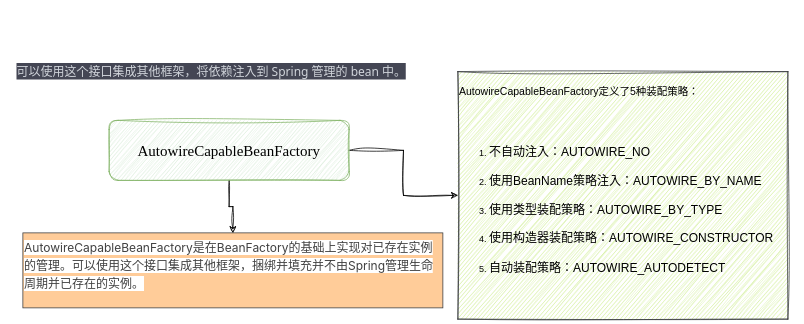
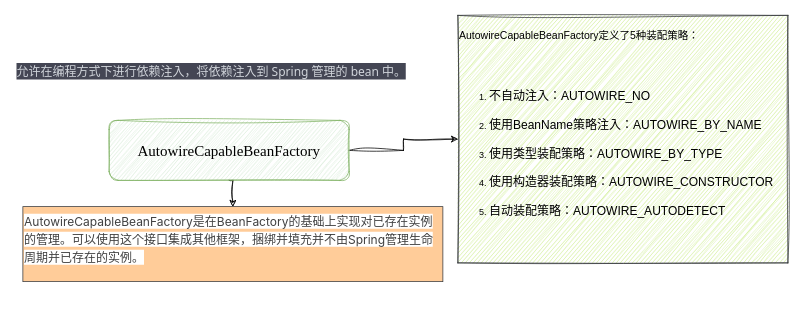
node "可以使用这个接口集成其他框架，将依赖注入到 Spring 管理的 bean 中。": label "可以使用这个接口集成其他框架，将依赖注入到 Spring 管理的 bean 中。" -> "允许在编程方式下进行依赖注入，将依赖注入到 Spring 管理的 bean 中。"
node "AutowireCapableBeanFactory定义了5种装配策略： 不自动注入：AUTOWIRE_NO 使用BeanName策略注入：AUTOWIRE_BY_NAME 使用类型装配策略：AUTOWIRE_BY_TYPE 使用构造器装配策略：AUTOWIRE_CONSTRUCTOR 自动装配策略：AUTOWIRE_AUTODETECT": moved (623, 195) -> (623, 139)
node "AutowireCapableBeanFactory是在BeanFactory的基础上实现对已存在实例的管理。可以使用这个接口集成其他框架，捆绑并填充并不由Spring管理生命周期并已存在的实例。": moved (233, 270) -> (233, 244)
